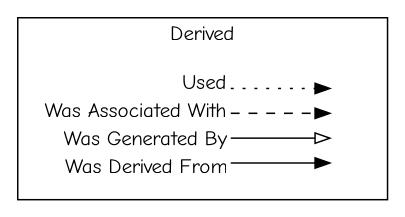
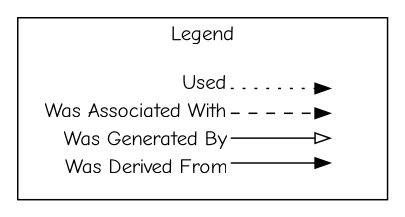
cluster "Derived": label "Derived" -> "Legend"
